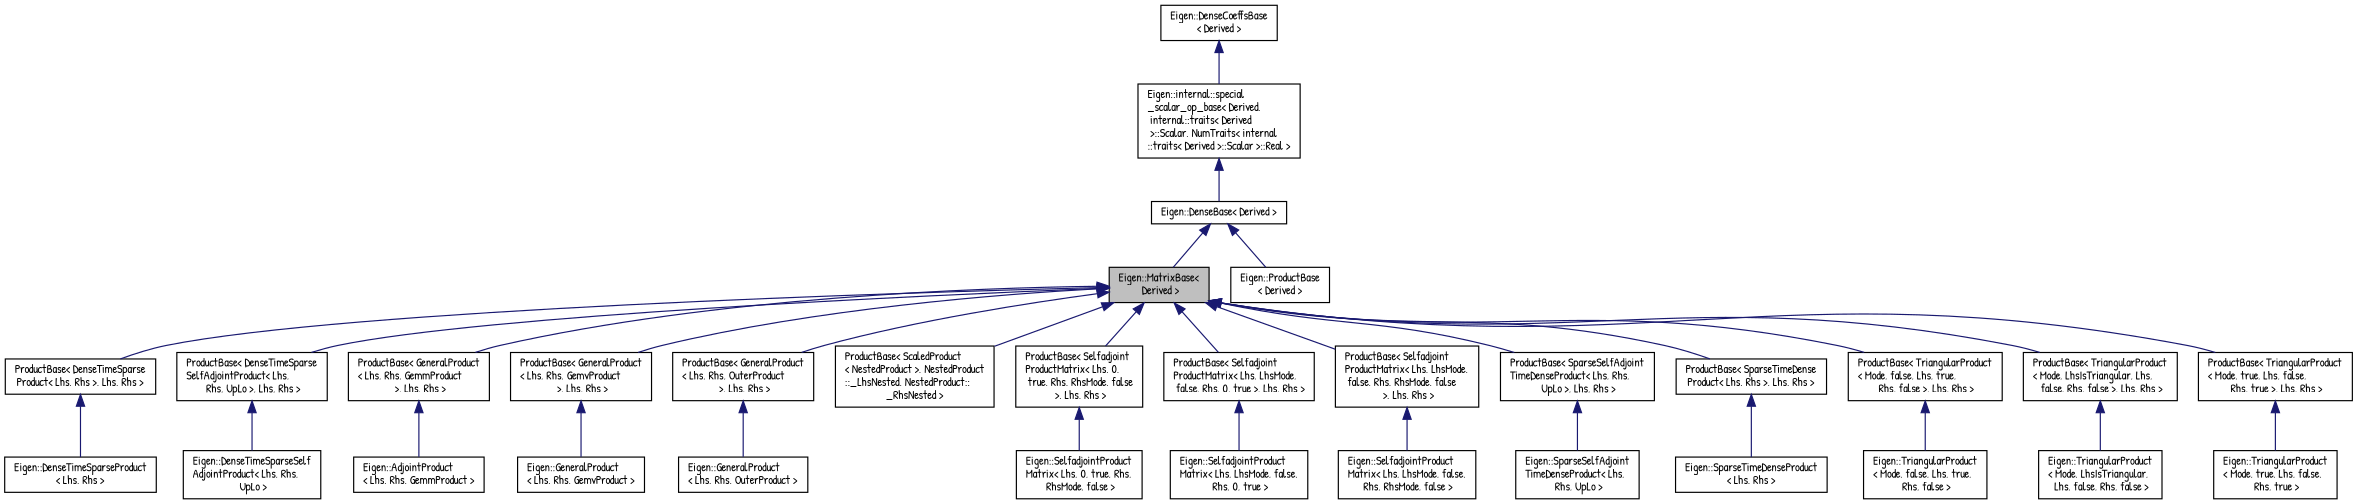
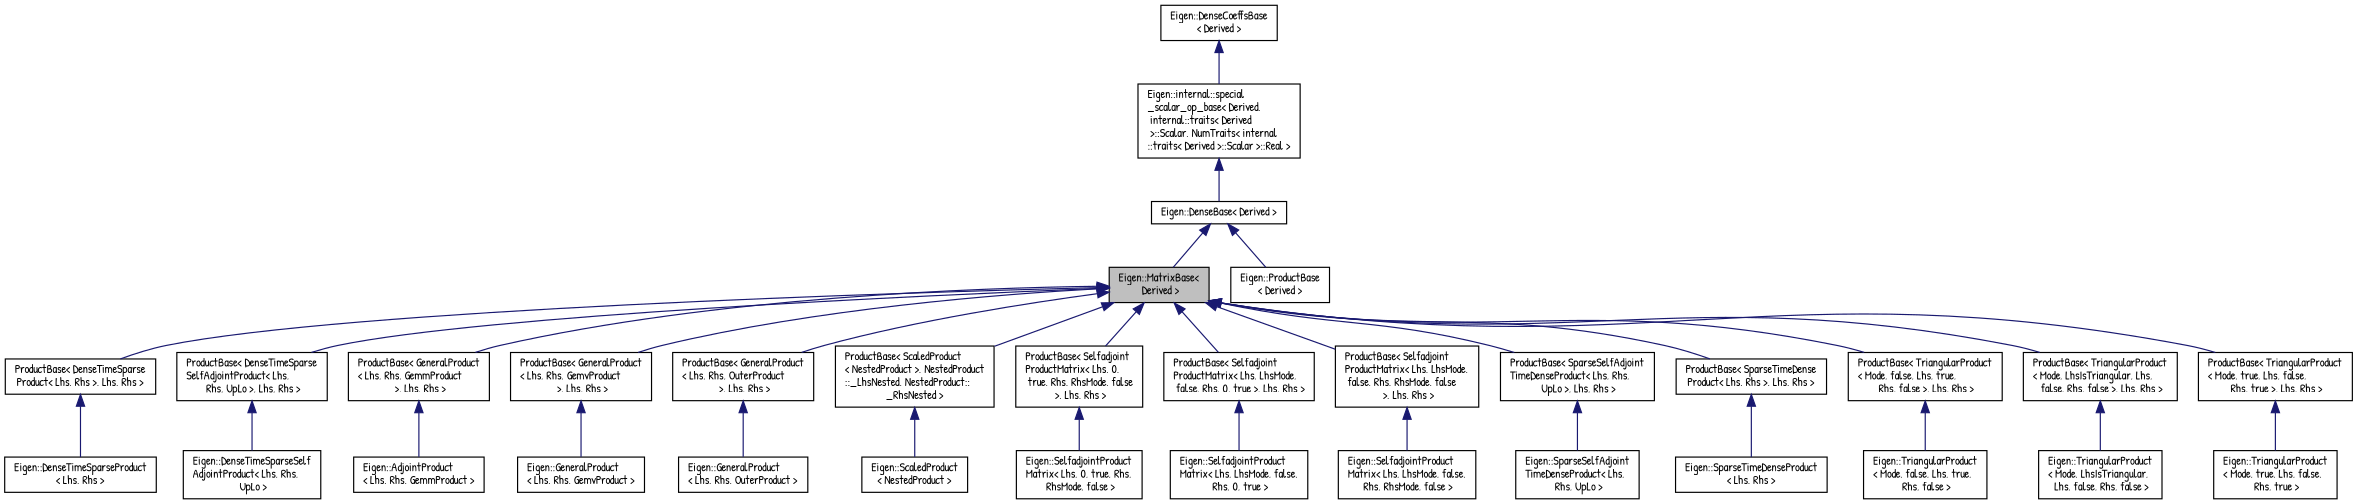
node "Eigen::ScaledProduct < NestedProduct >": added
